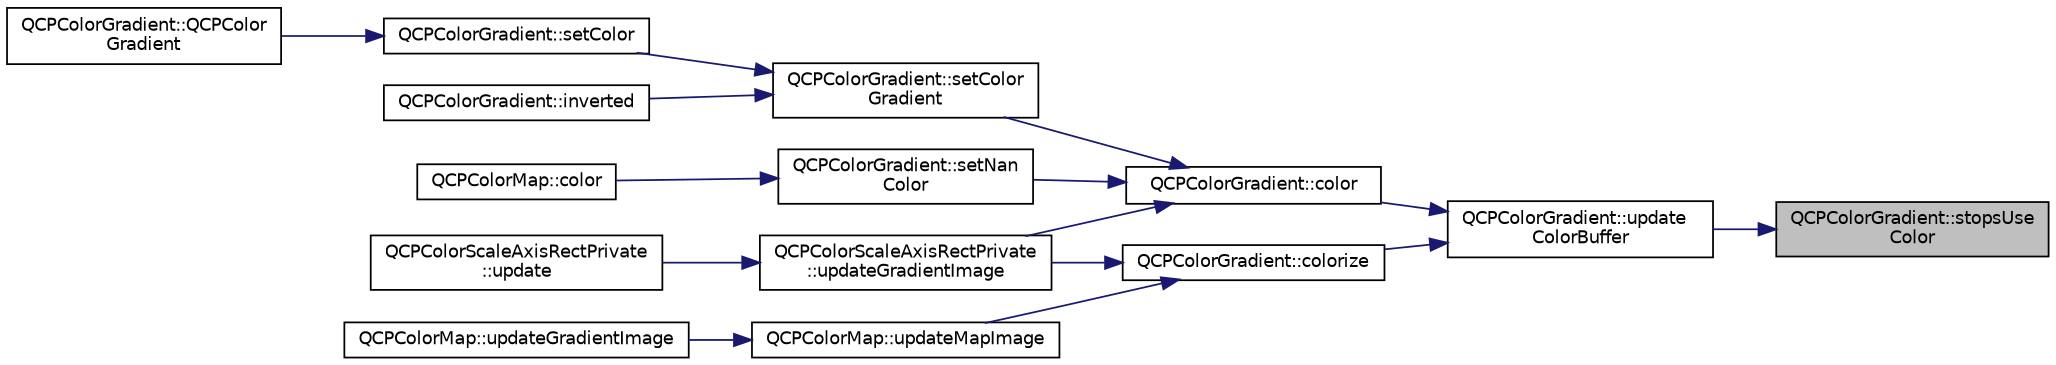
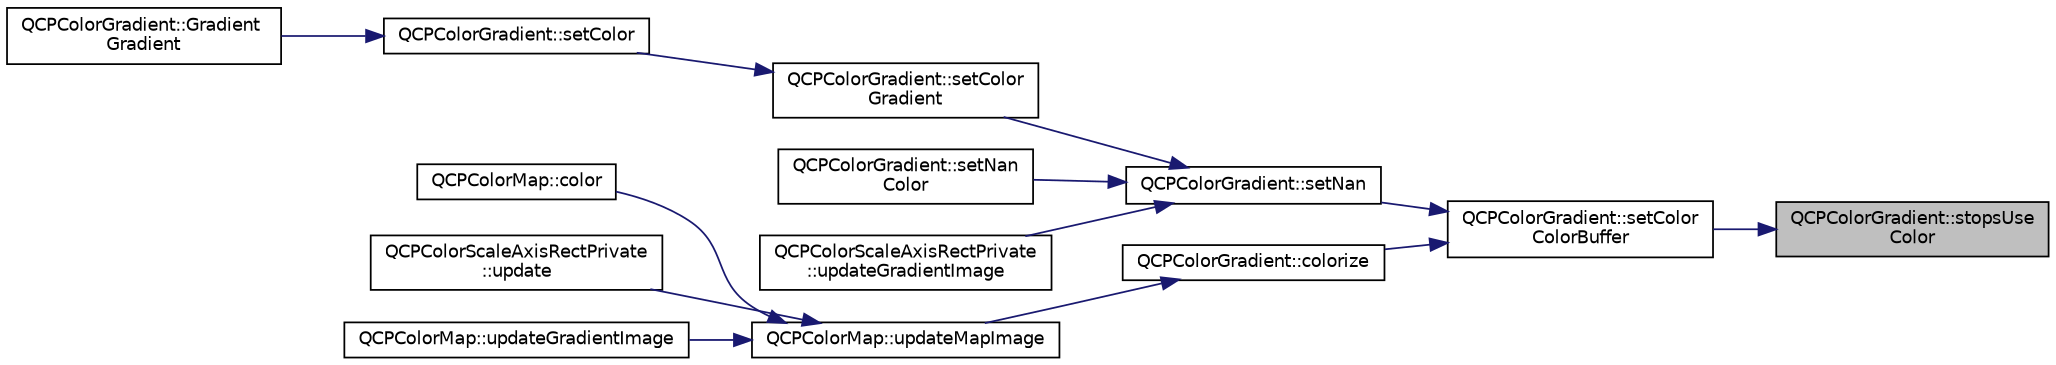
node "QCPColorGradient::QCPColor Gradient": label "QCPColorGradient::QCPColor Gradient" -> "QCPColorGradient::Gradient Gradient"
node "QCPColorGradient::inverted": removed
edge "QCPColorMap::color" -> "QCPColorGradient::setNan Color": now "QCPColorMap::color" -> "QCPColorMap::updateMapImage"
node "QCPColorGradient::color": label "QCPColorGradient::color" -> "QCPColorGradient::setNan"
node "QCPColorGradient::update ColorBuffer": label "QCPColorGradient::update ColorBuffer" -> "QCPColorGradient::setColor ColorBuffer"
edge "QCPColorScaleAxisRectPrivate ::update" -> "QCPColorScaleAxisRectPrivate ::updateGradientImage": now "QCPColorScaleAxisRectPrivate ::update" -> "QCPColorMap::updateMapImage"
edge "QCPColorScaleAxisRectPrivate ::updateGradientImage" -> "QCPColorGradient::colorize": removed
